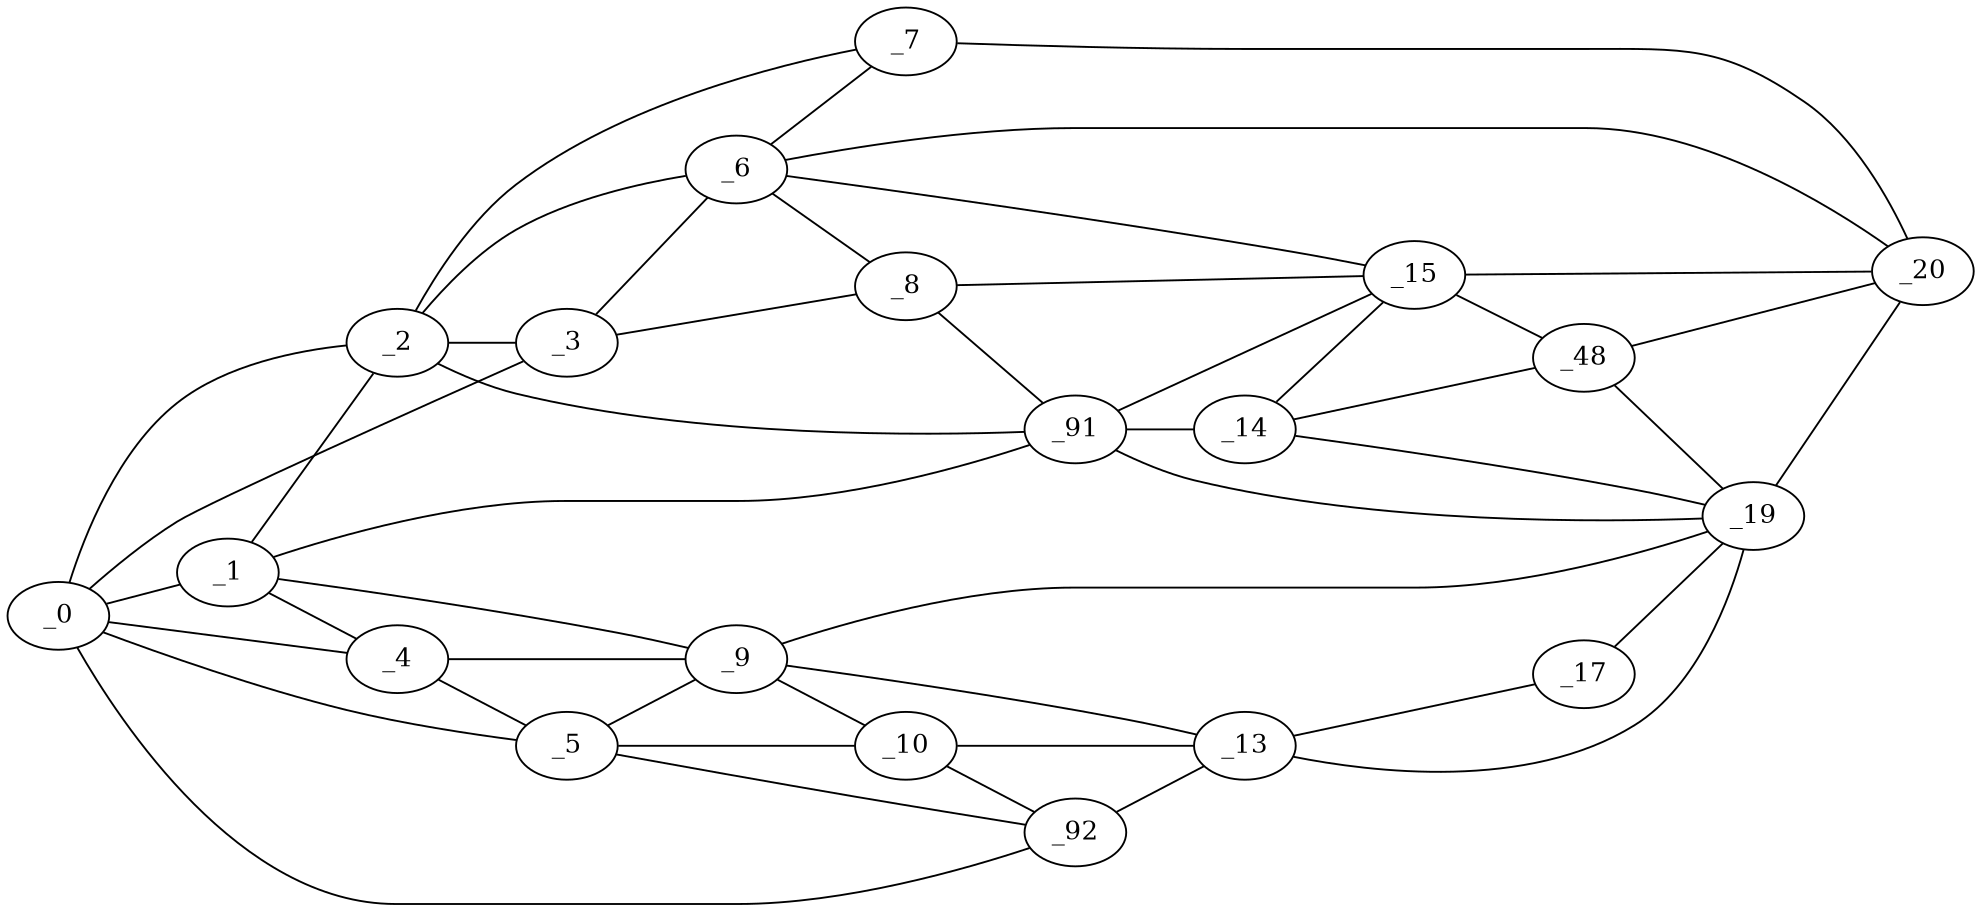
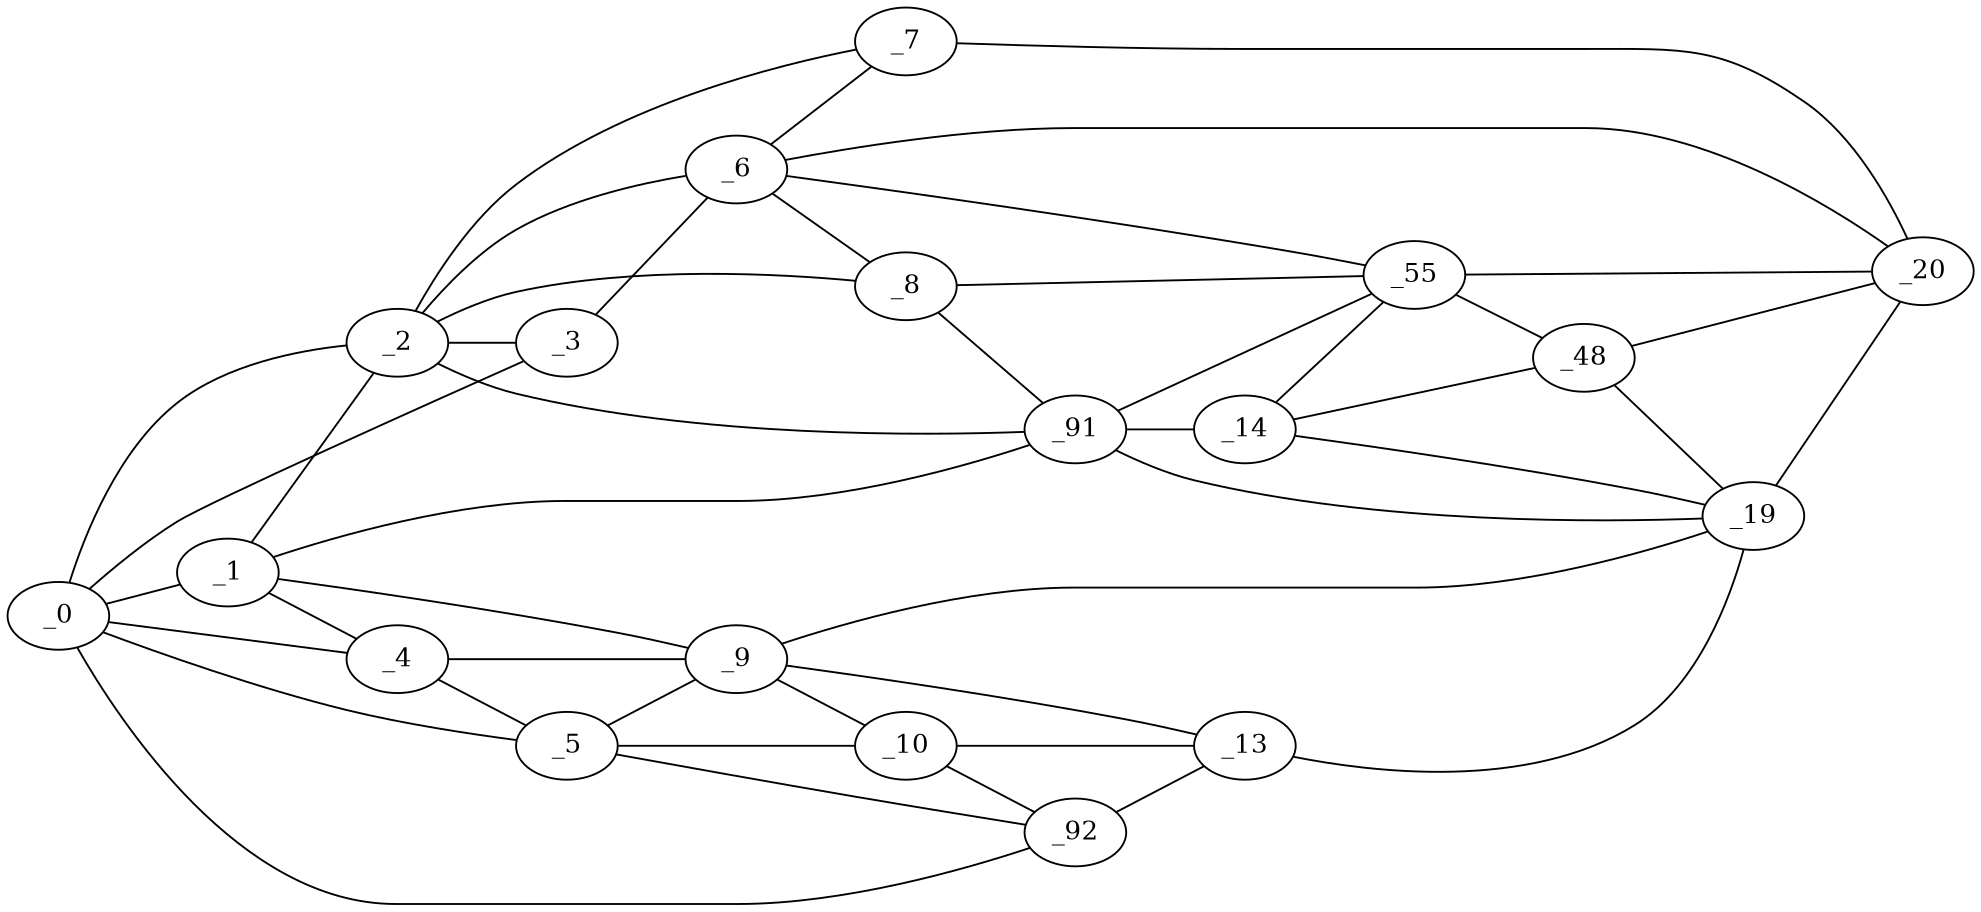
node "_15": label "_15" -> "_55"
edge "_8" -- "_3": now "_8" -- "_2"
node "_17": removed
